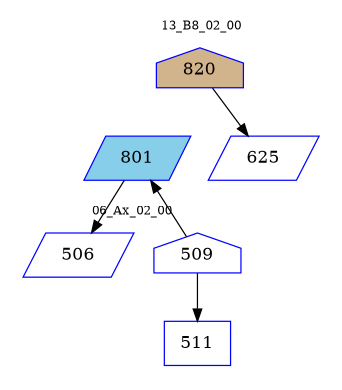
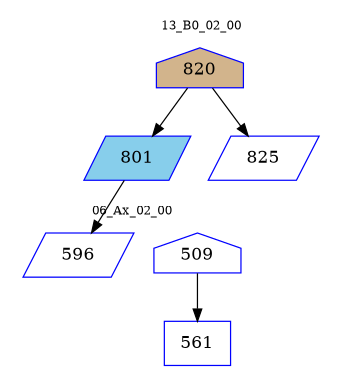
cluster "13_B8_02_00": label "13_B8_02_00" -> "13_B0_02_00"
node "625": label "625" -> "825"
edge "509" -> "801": now "820" -> "801"
node "506": label "506" -> "596"
node "511": label "511" -> "561"
